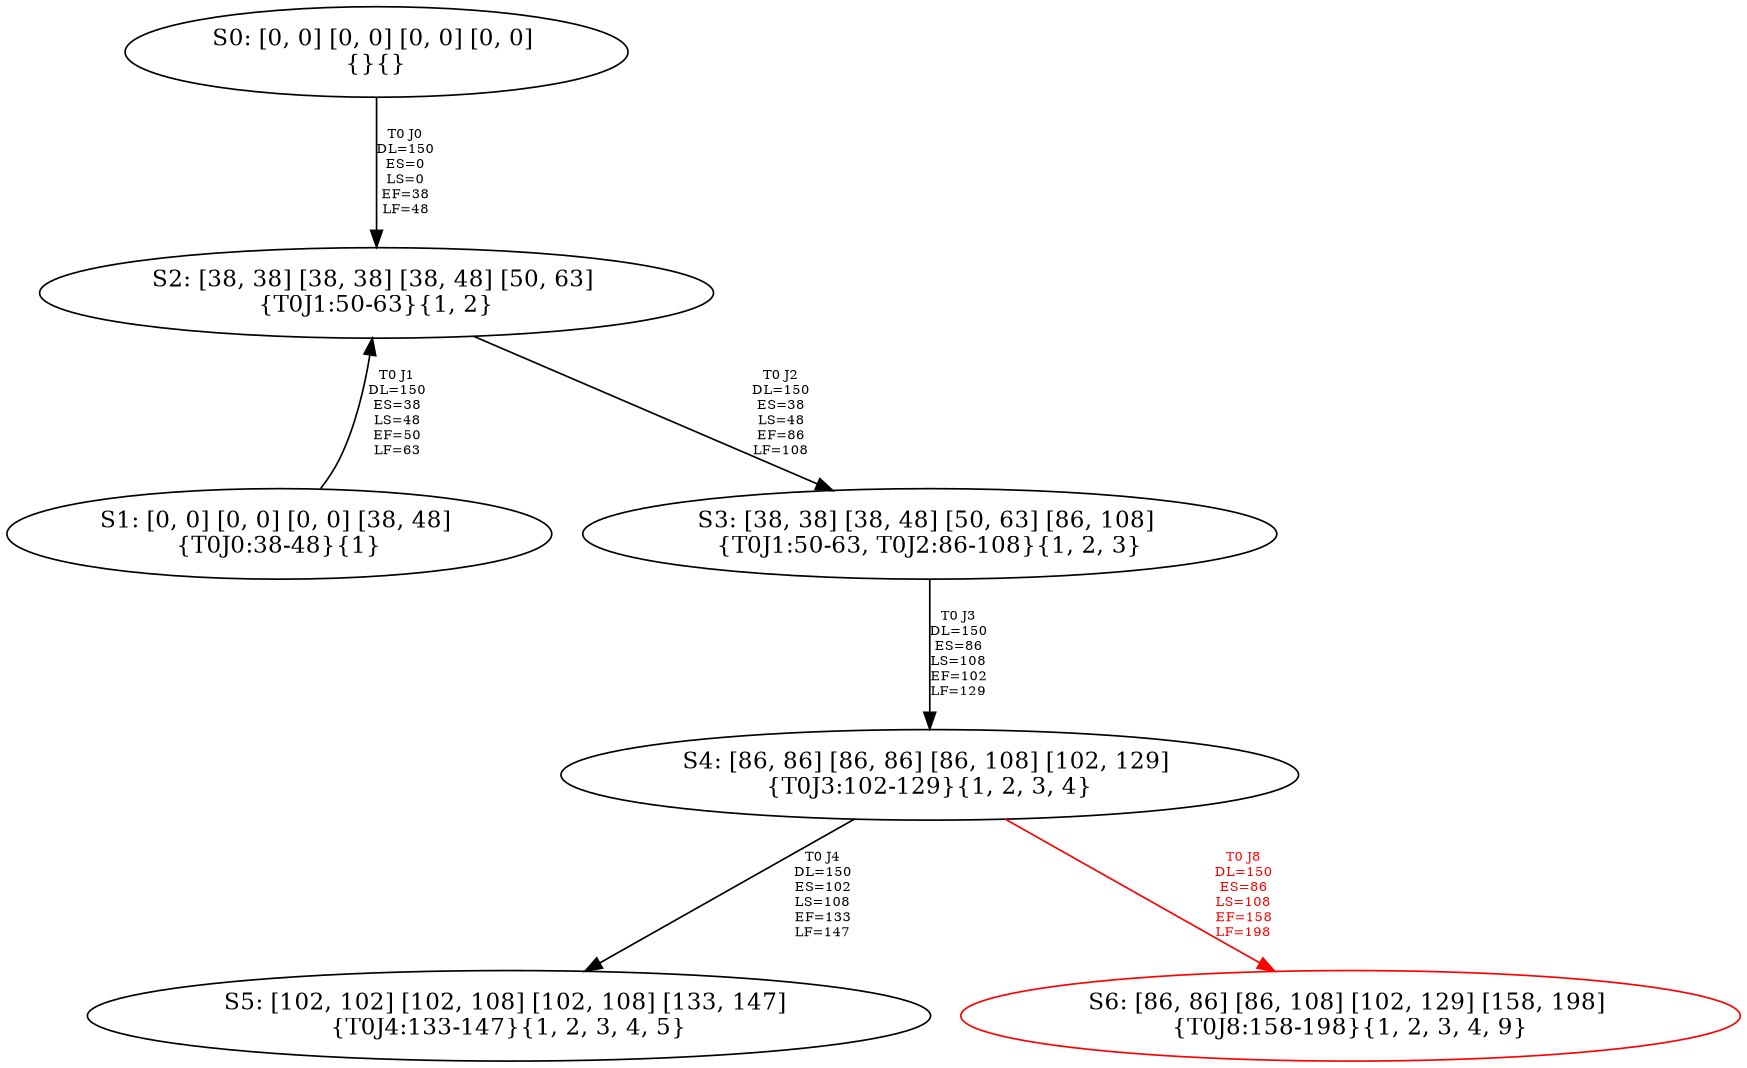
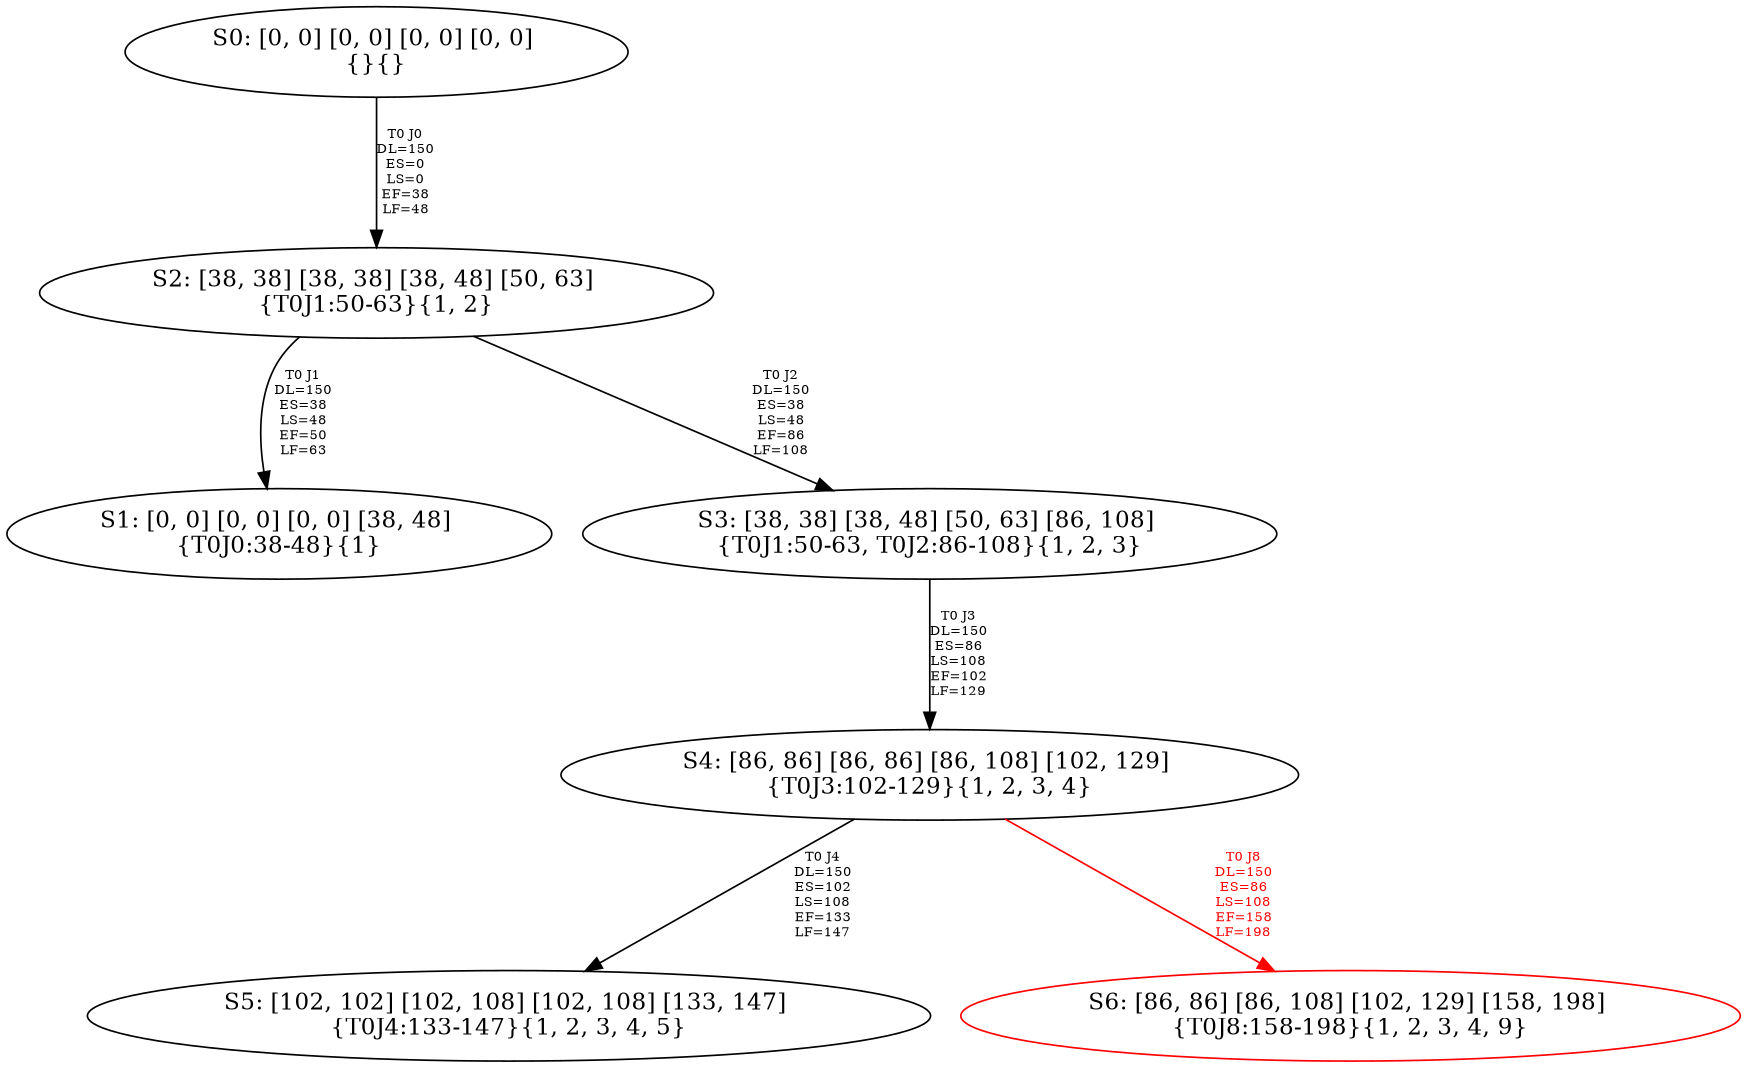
edge "S1: [0, 0] [0, 0] [0, 0] [38, 48] {T0J0:38-48}{1}" -> "S2: [38, 38] [38, 38] [38, 48] [50, 63] {T0J1:50-63}{1, 2}": reversed
